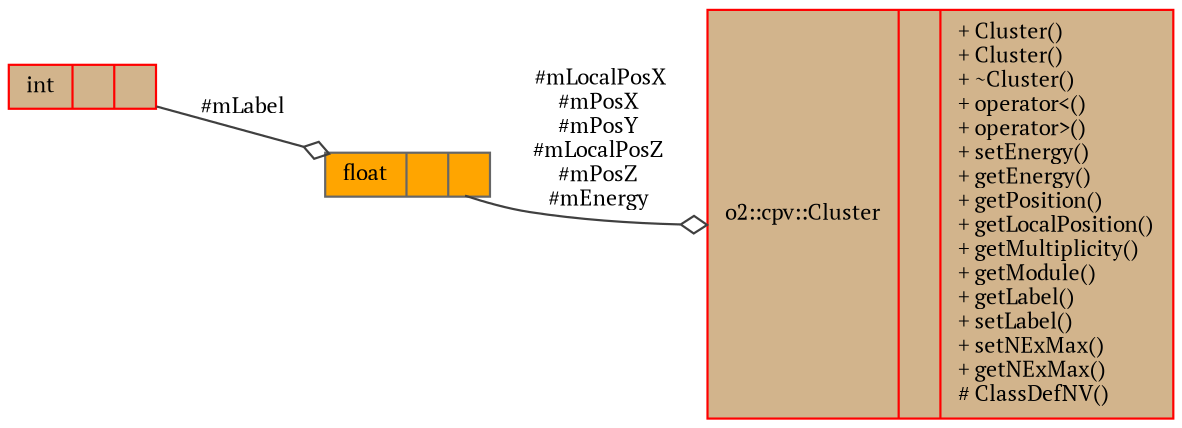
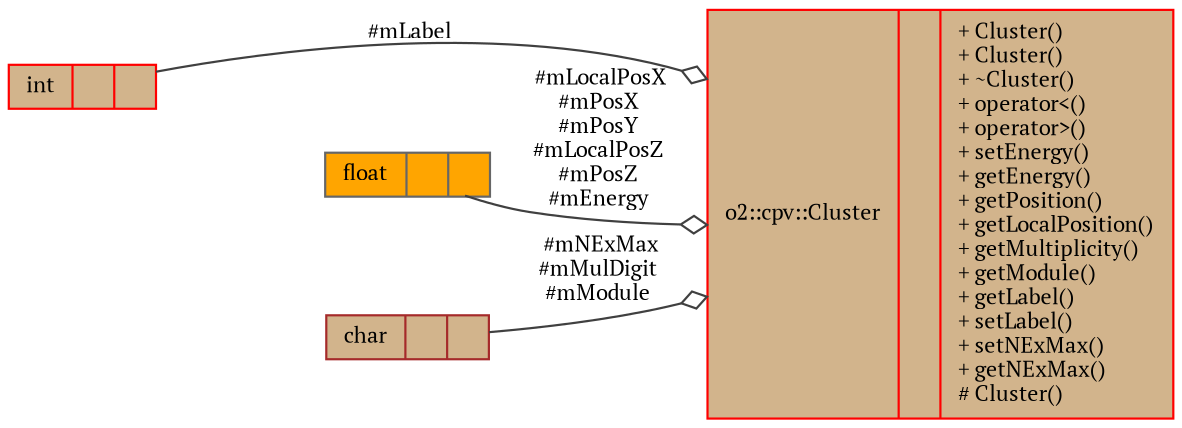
edge "int" -> "float": now "int" -> "o2::cpv::Cluster"
node "char": added
node "o2::cpv::Cluster": text "# ClassDefNV()" -> "# Cluster()"
